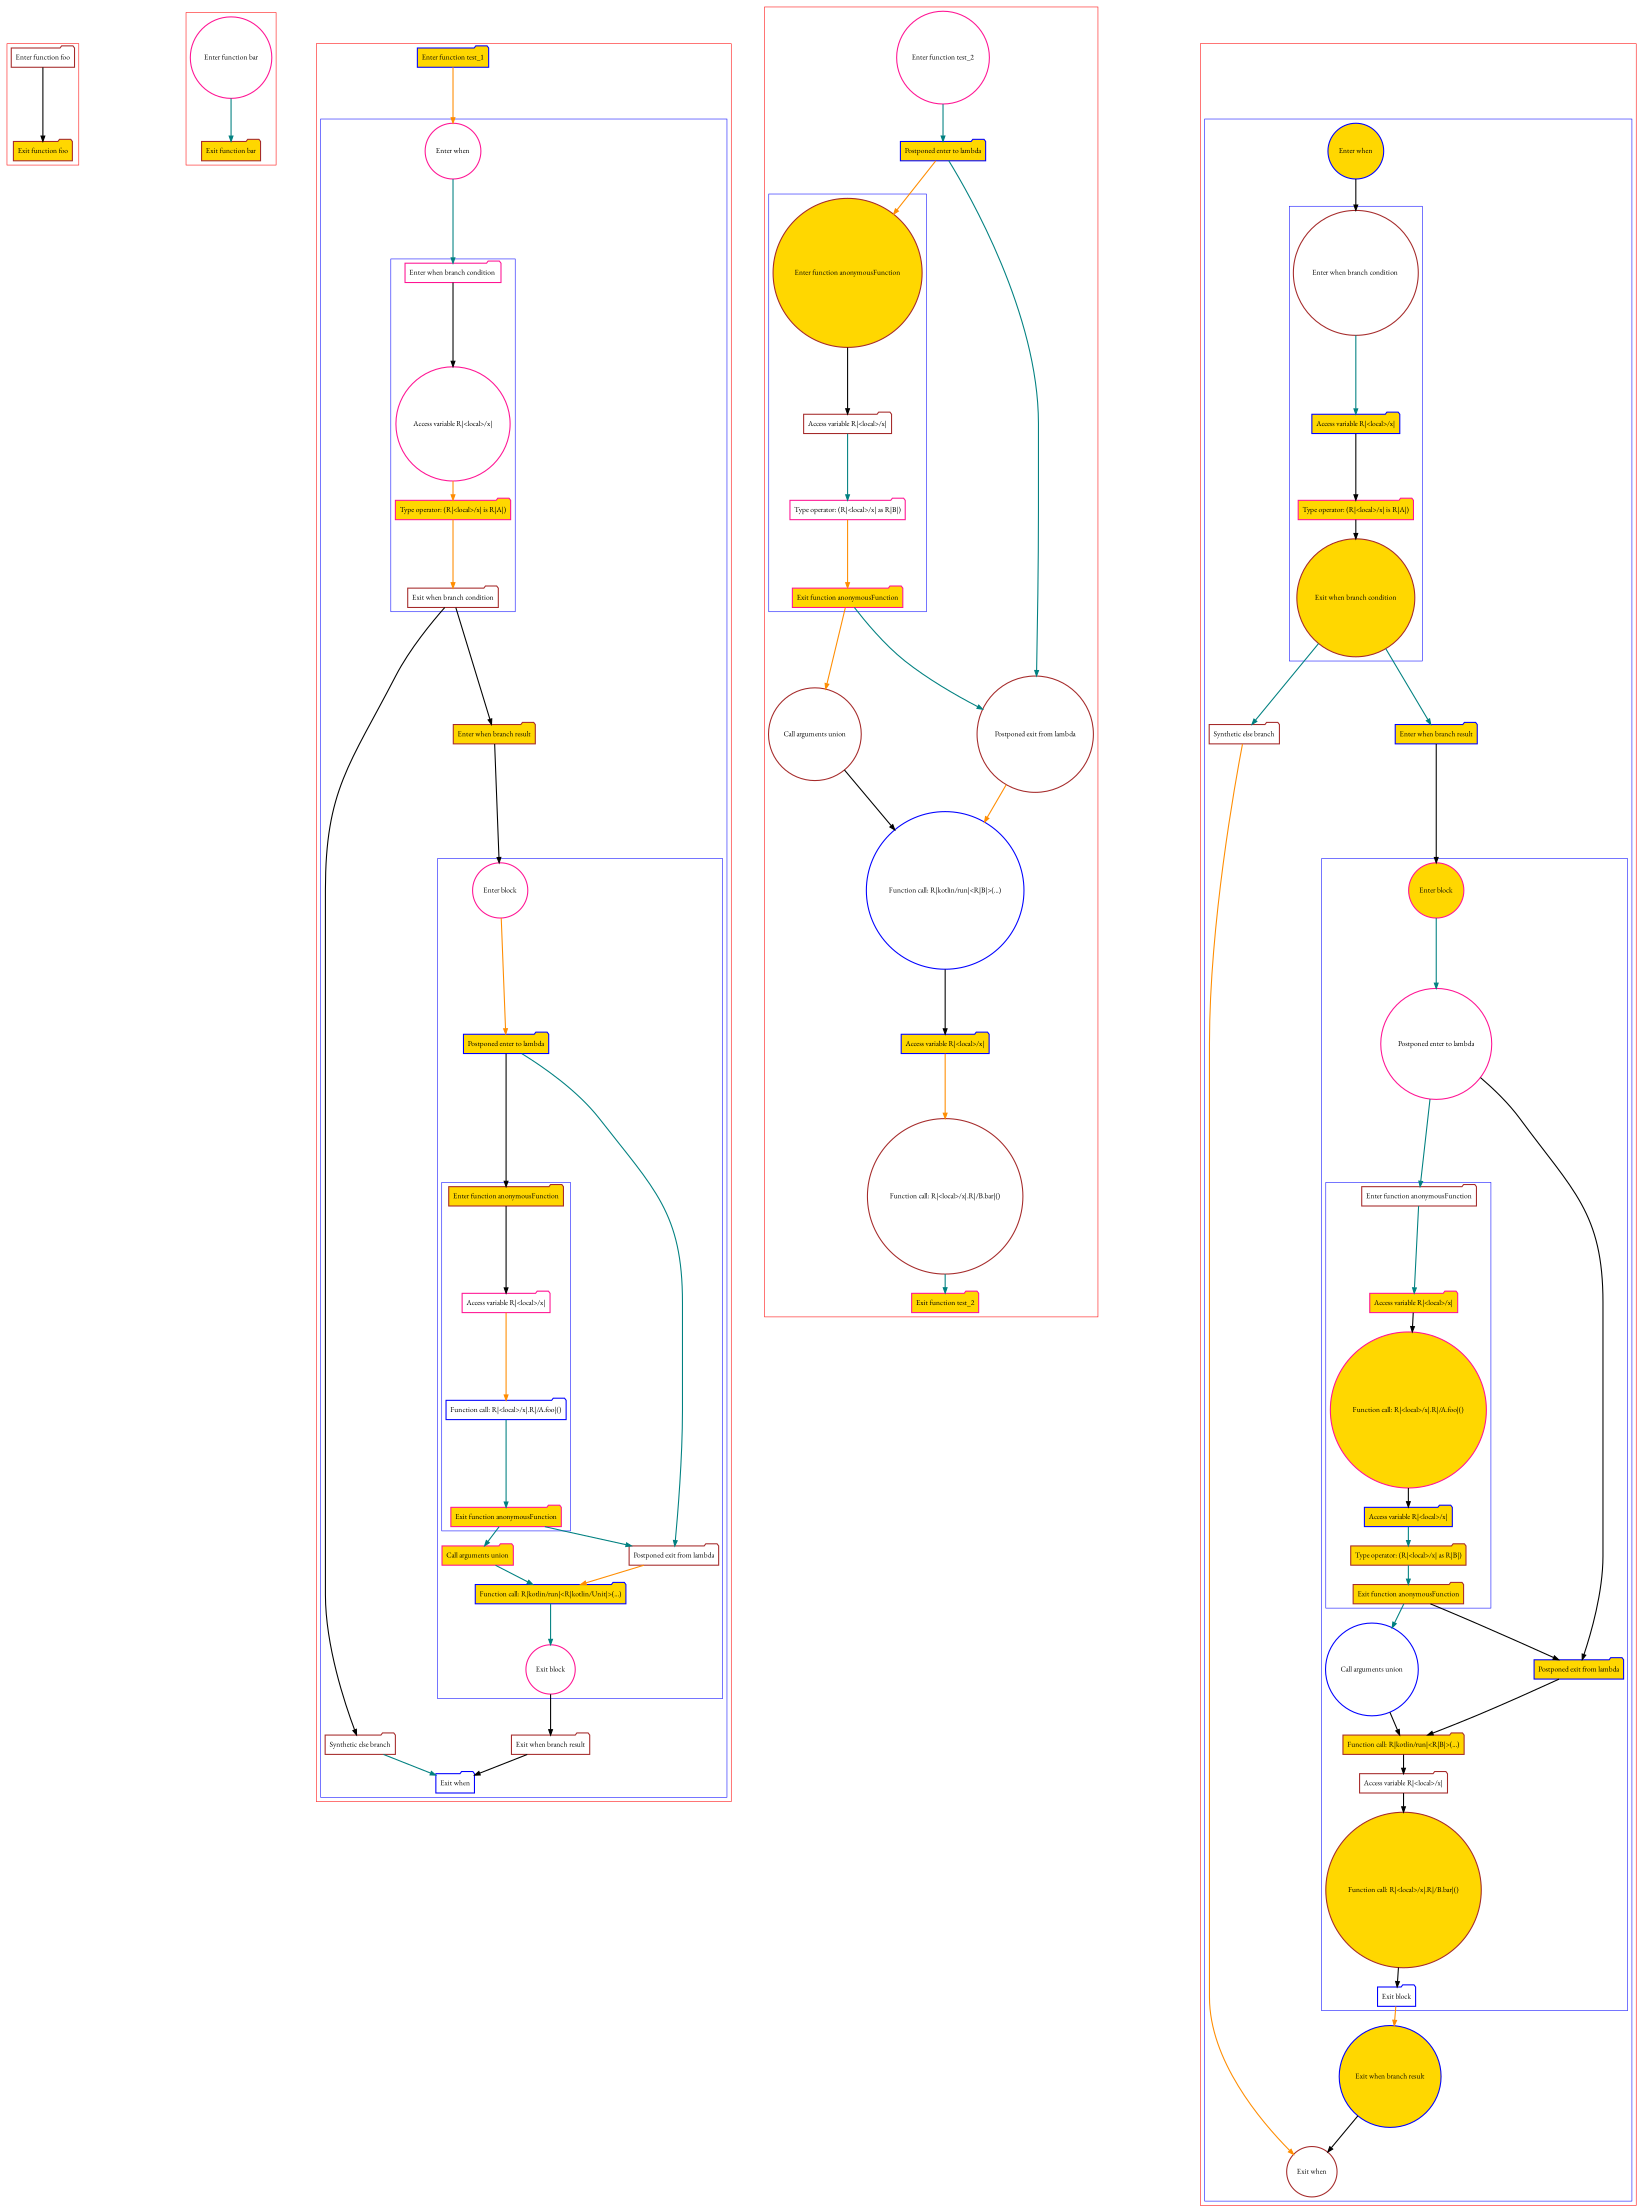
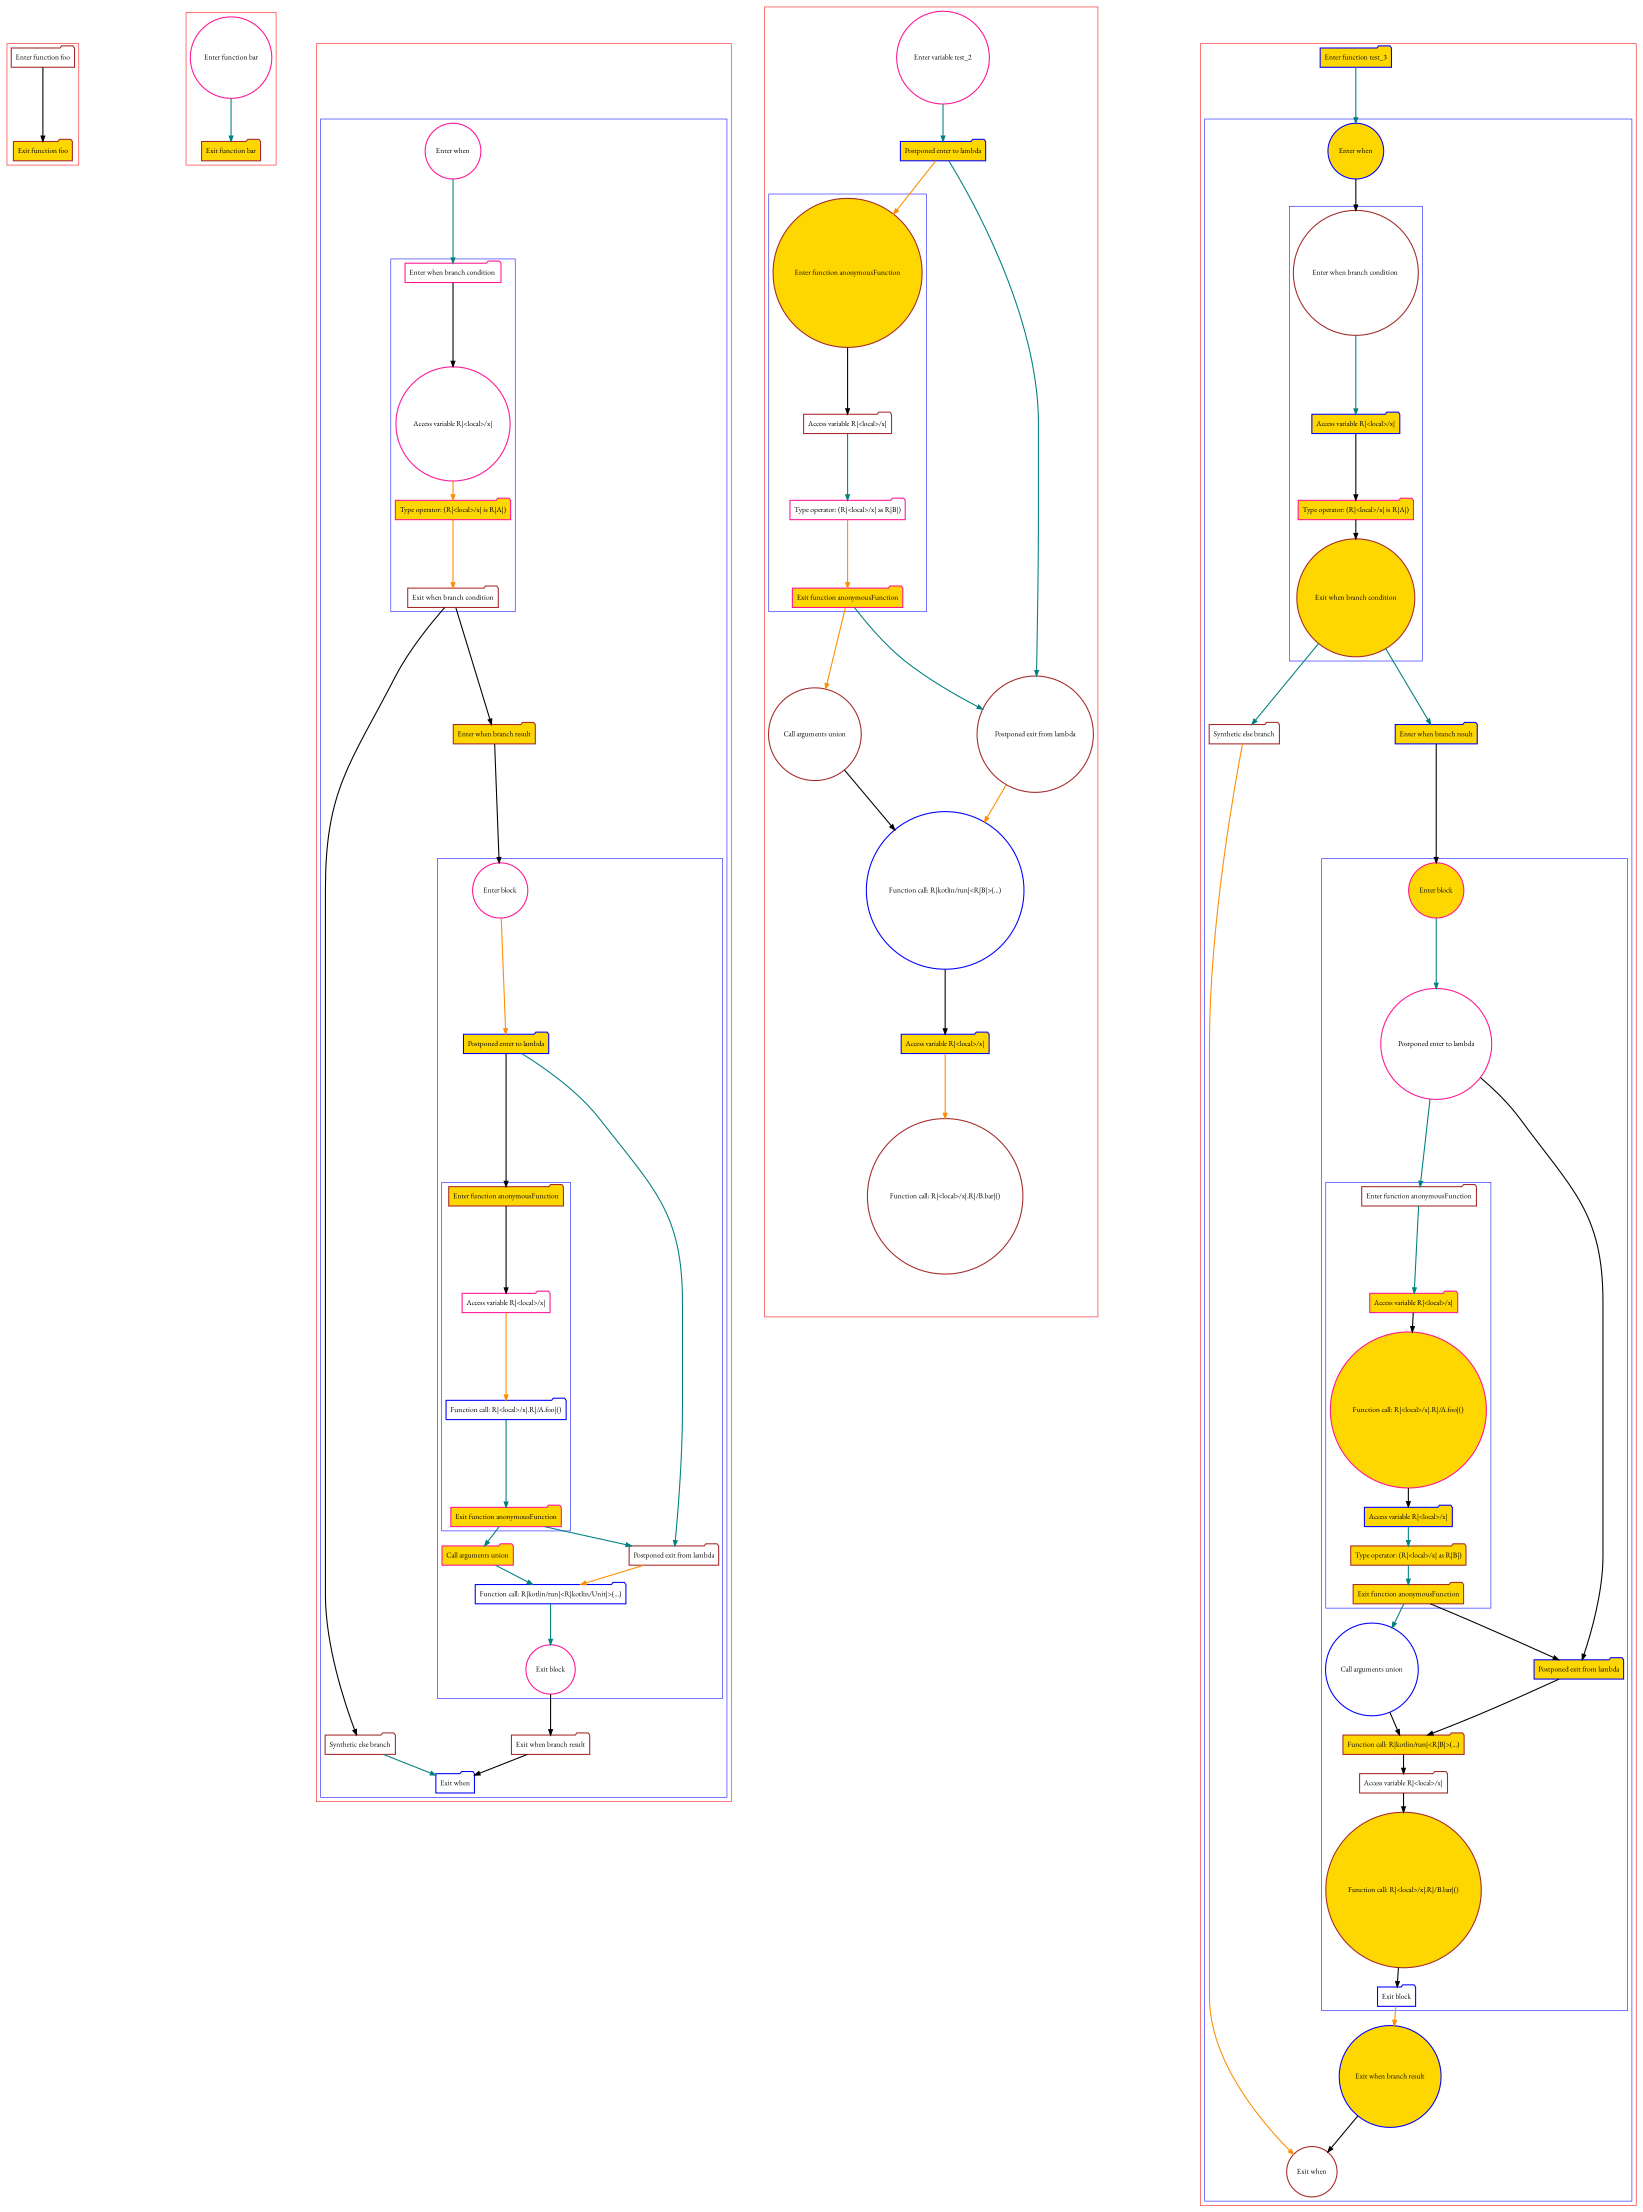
node "Enter function test_1": removed
node "Enter function test_2": label "Enter function test_2" -> "Enter variable test_2"
node "Enter function test_3": added
node "Exit function test_2": removed
node "Function call: R|kotlin/run|<R|kotlin/Unit|>(...)": fillcolor gold -> white
